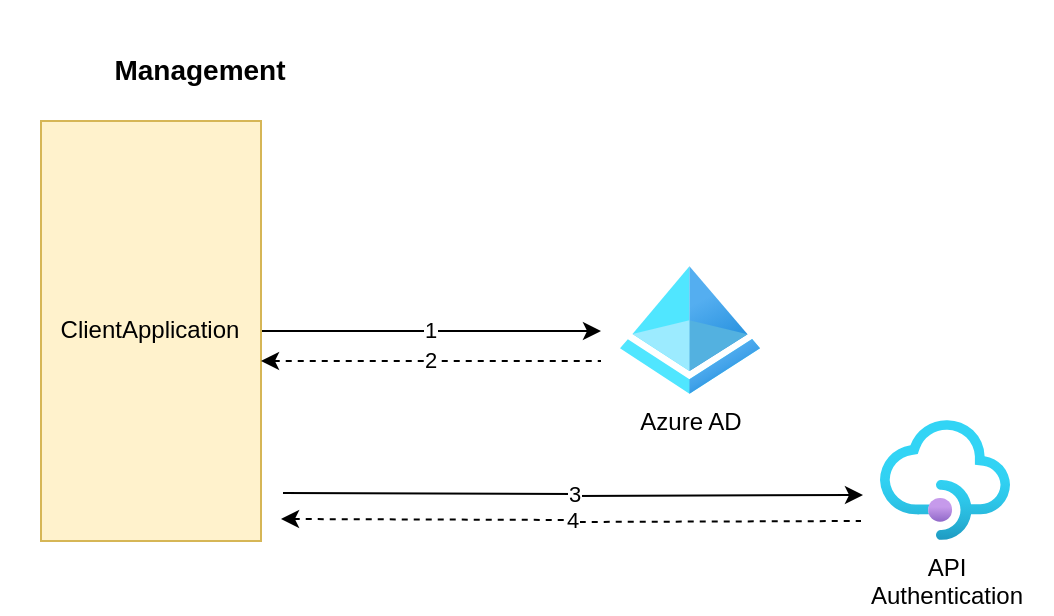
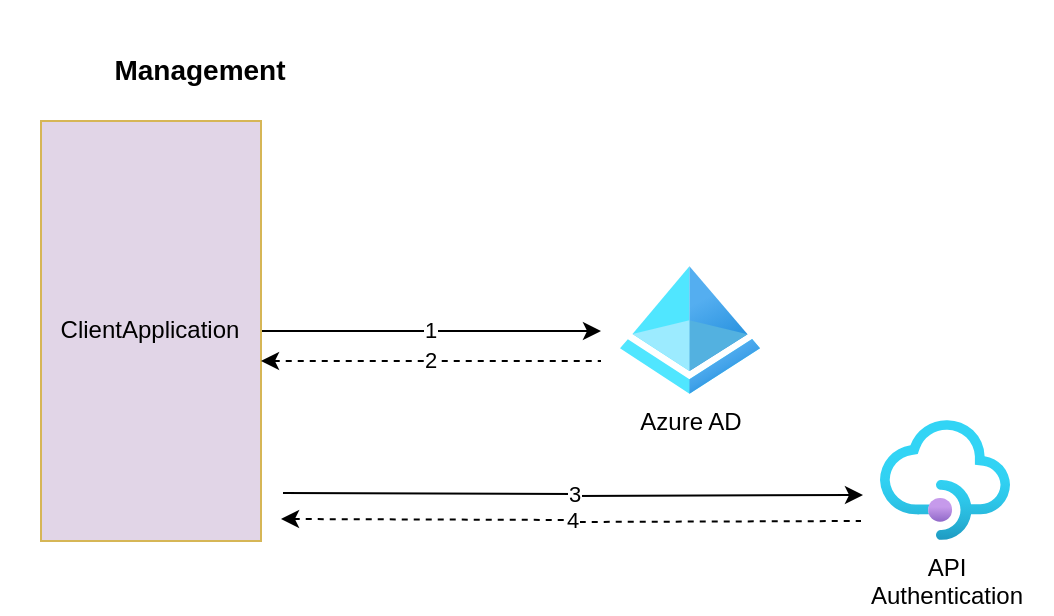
node "ClientApplication": fillcolor #fff2cc -> #e1d5e7
